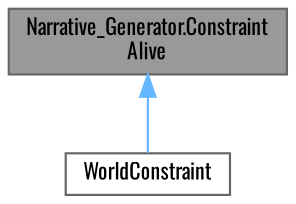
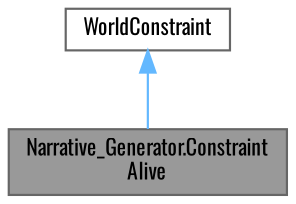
edge "WorldConstraint" -> "Narrative_Generator.Constraint Alive": reversed
